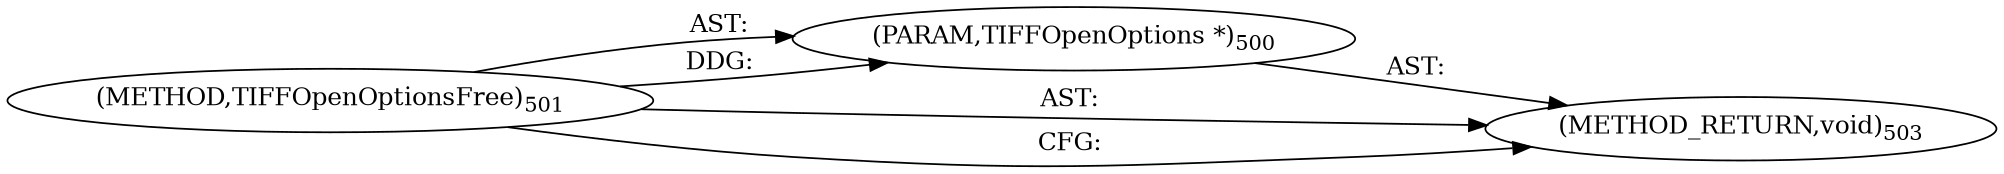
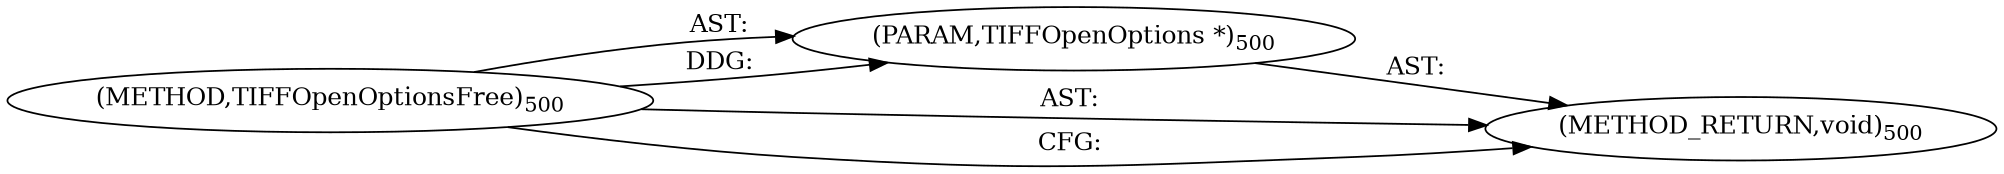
node "(METHOD,TIFFOpenOptionsFree)": text "501" -> "500"
node "(METHOD_RETURN,void)": text "503" -> "500"
